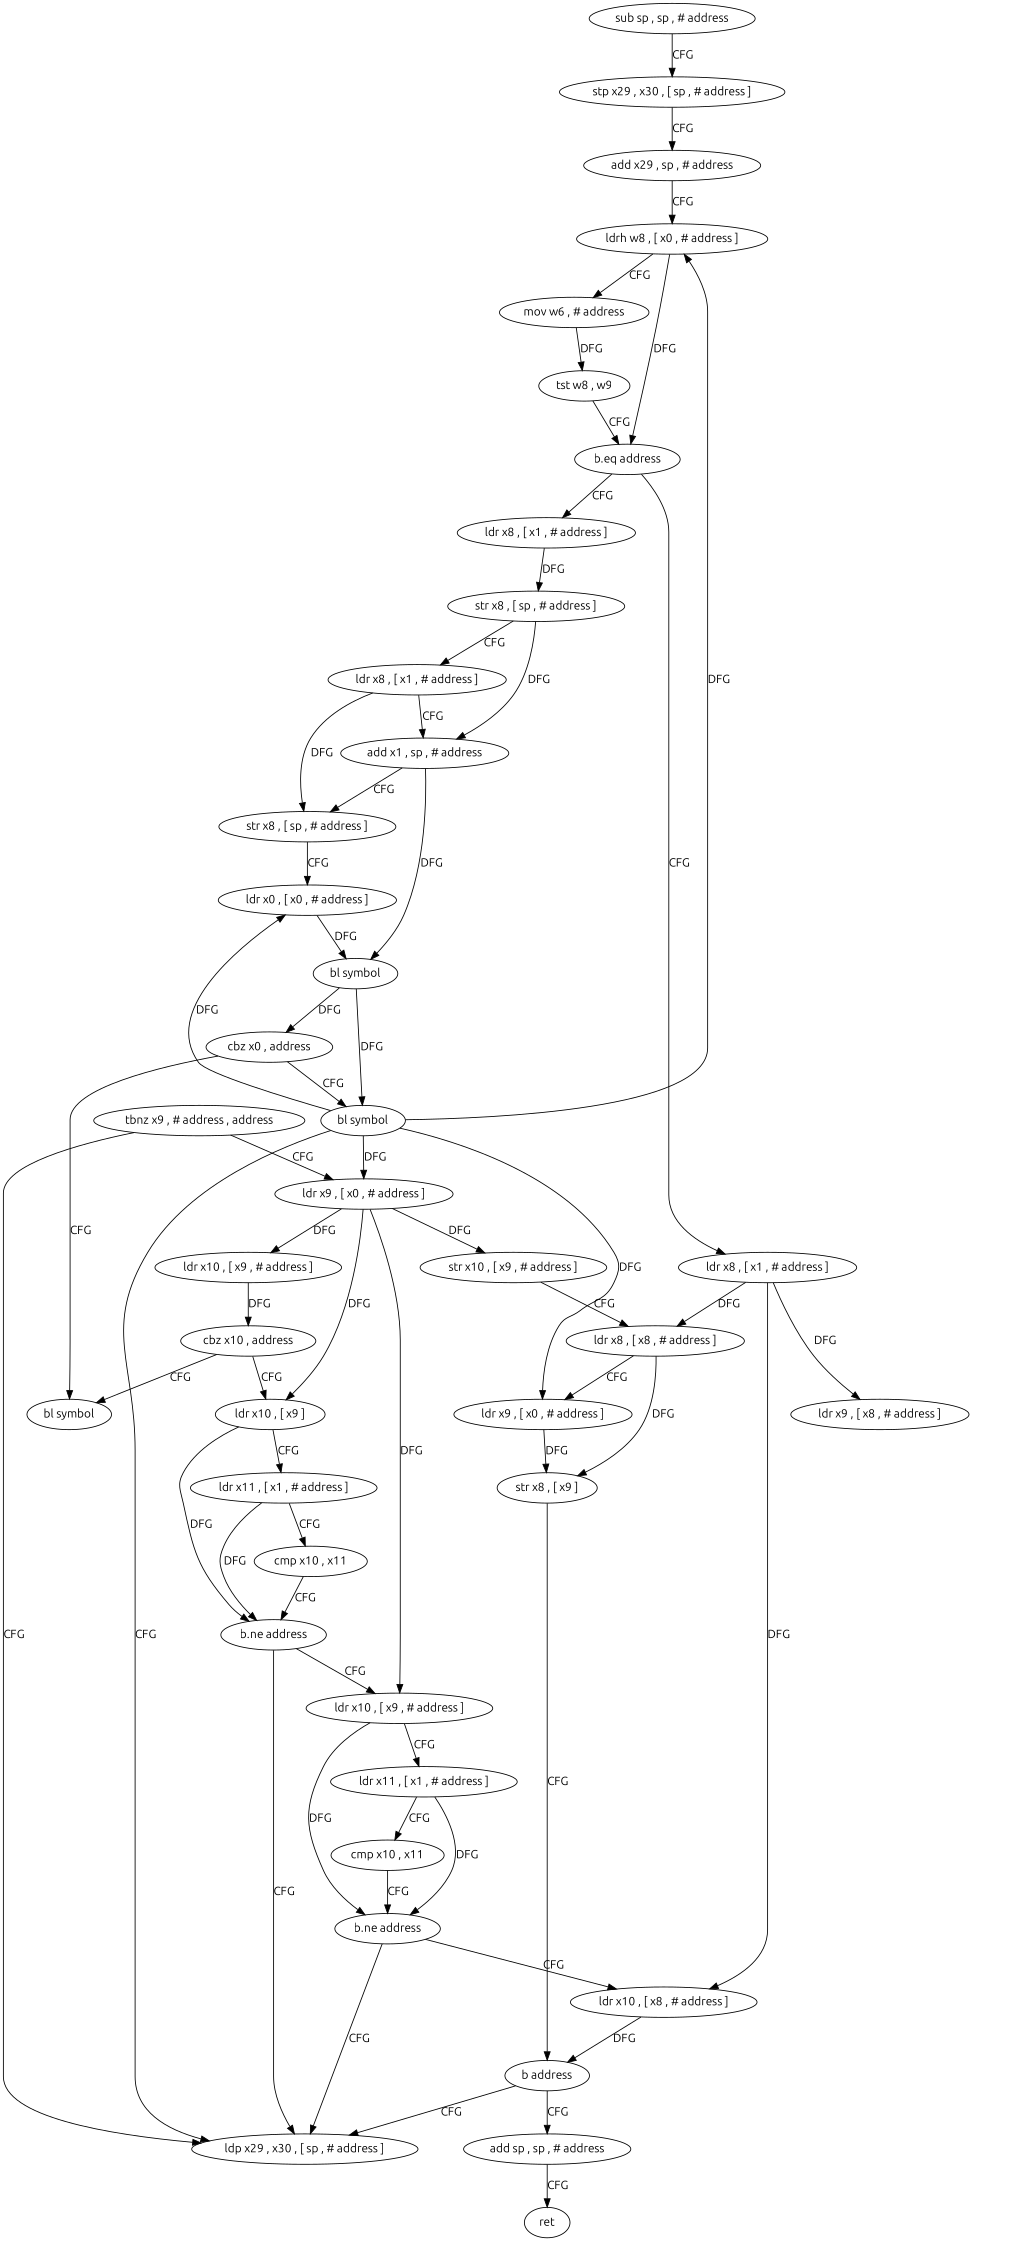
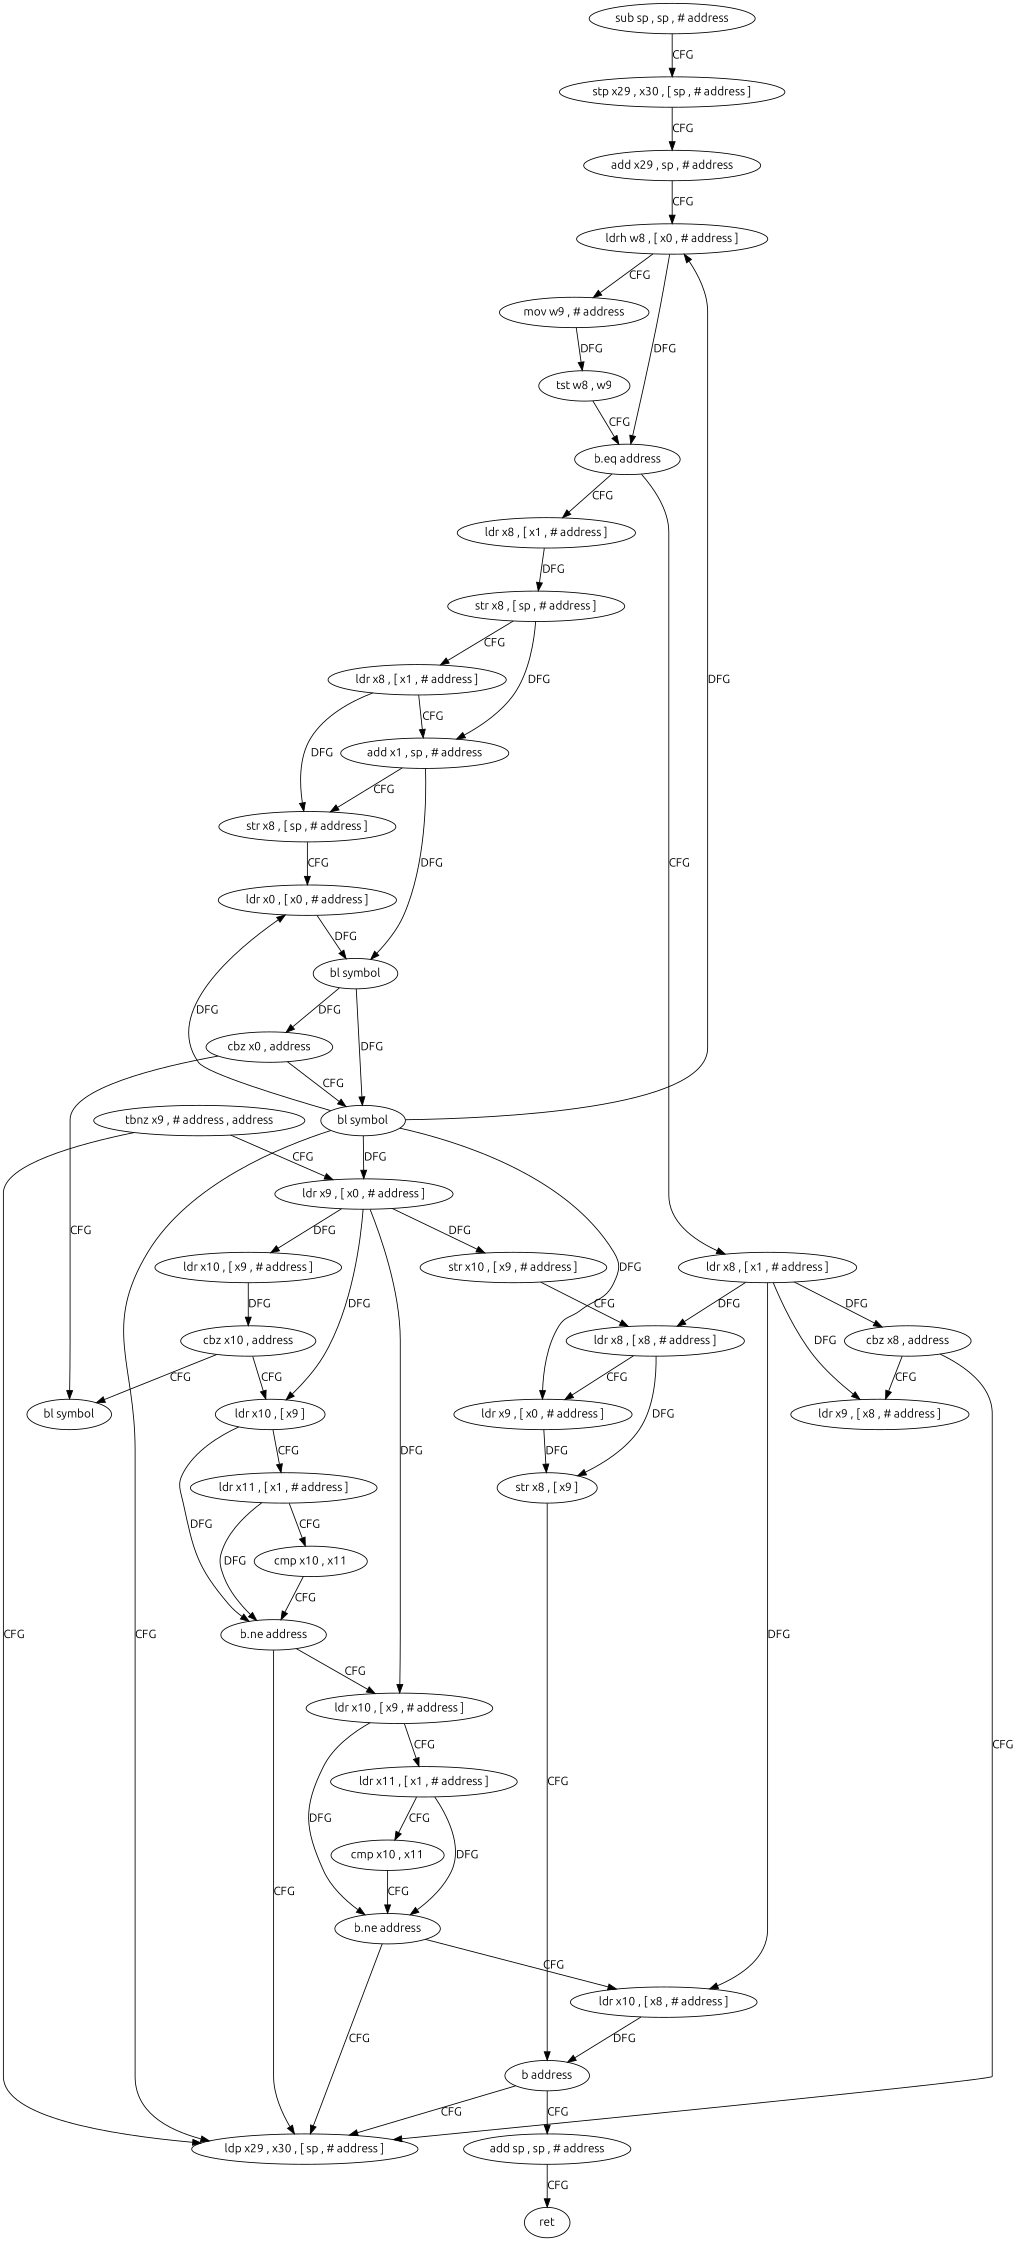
node "mov w6 , # address": label "mov w6 , # address" -> "mov w9 , # address"
node "cbz x8 , address": added
